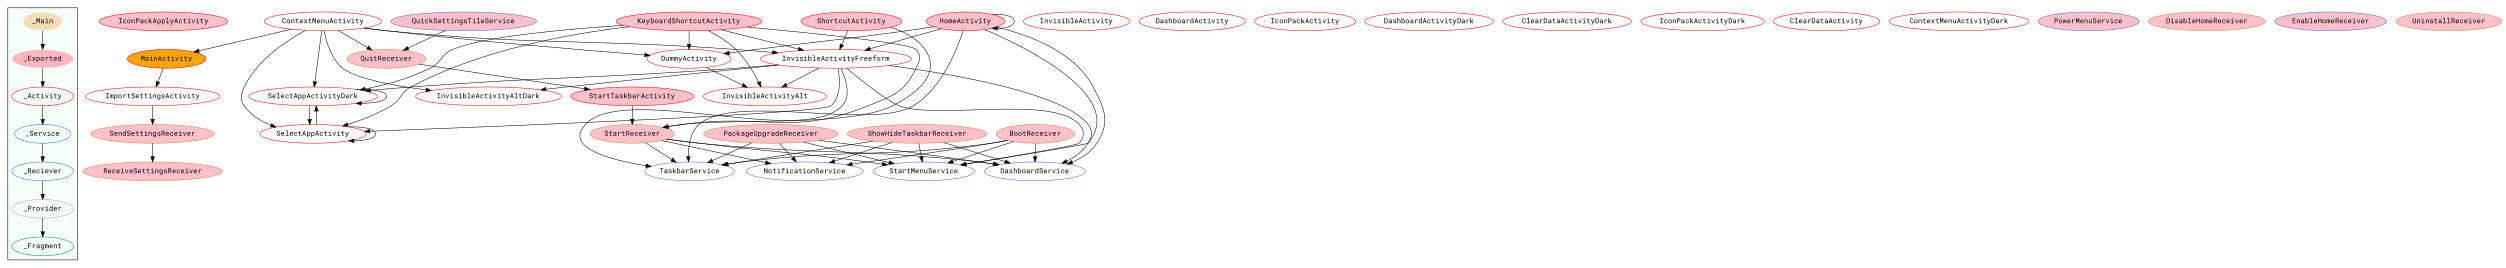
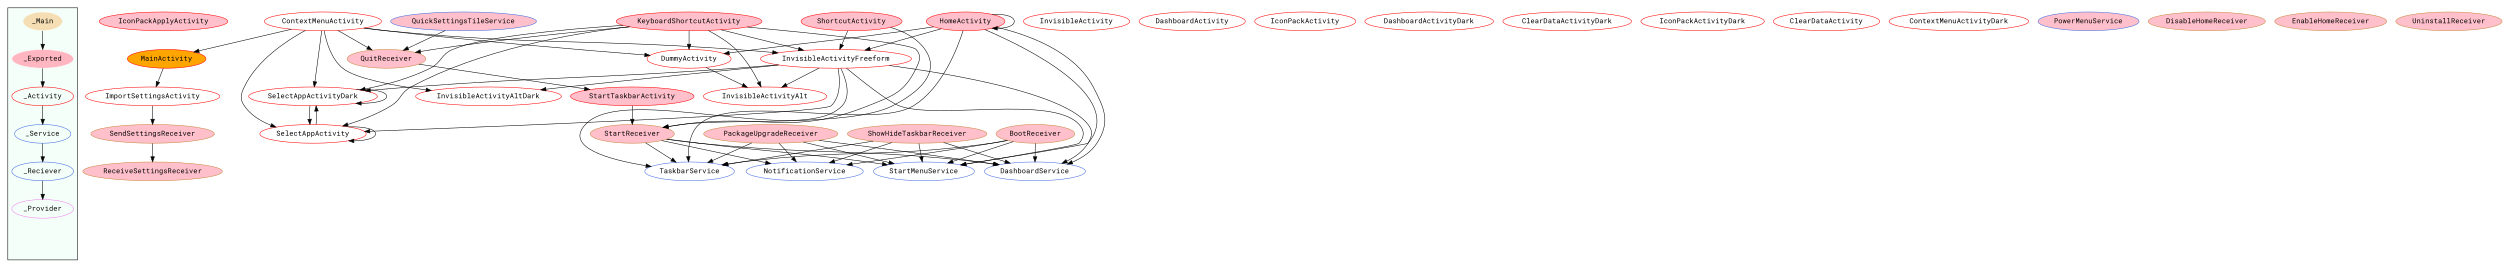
node "EnableHomeReceiver": color royalblue -> peru
edge "KeyboardShortcutActivity" -> "QuitReceiver": added
node "_Fragment": removed
